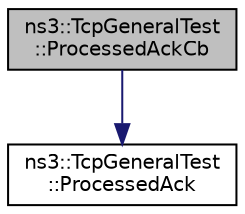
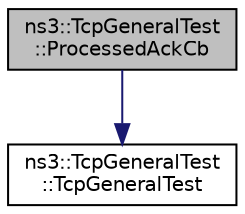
node "ns3::TcpGeneralTest ::ProcessedAck": label "ns3::TcpGeneralTest ::ProcessedAck" -> "ns3::TcpGeneralTest ::TcpGeneralTest"
